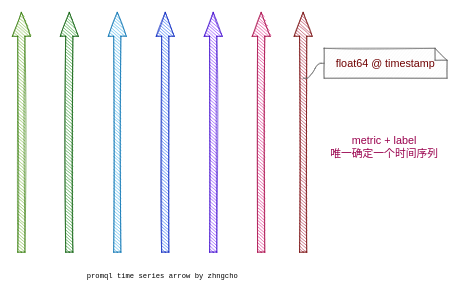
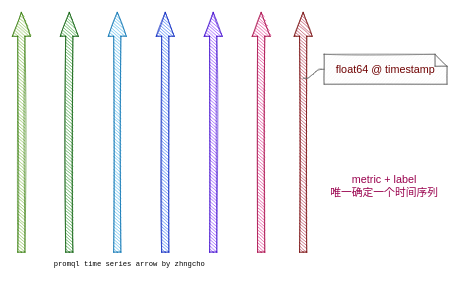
node "float64 @ timestamp": moved (386, 63) -> (386, 69)
node "metric + label 唯一确定一个时间序列": moved (384, 147) -> (384, 186)
node "promql time series arrow by zhngcho": moved (162, 276) -> (129, 264)
